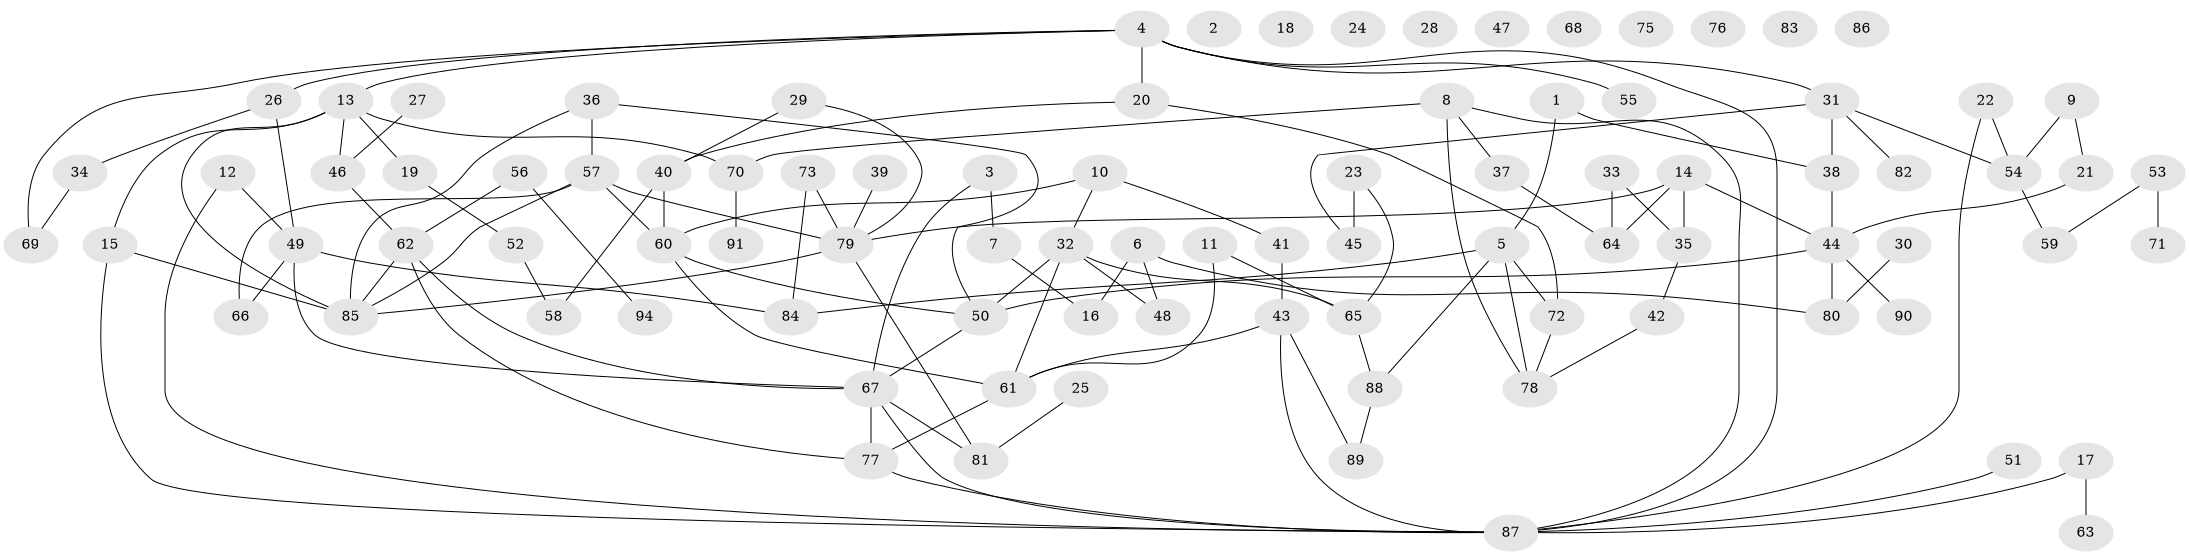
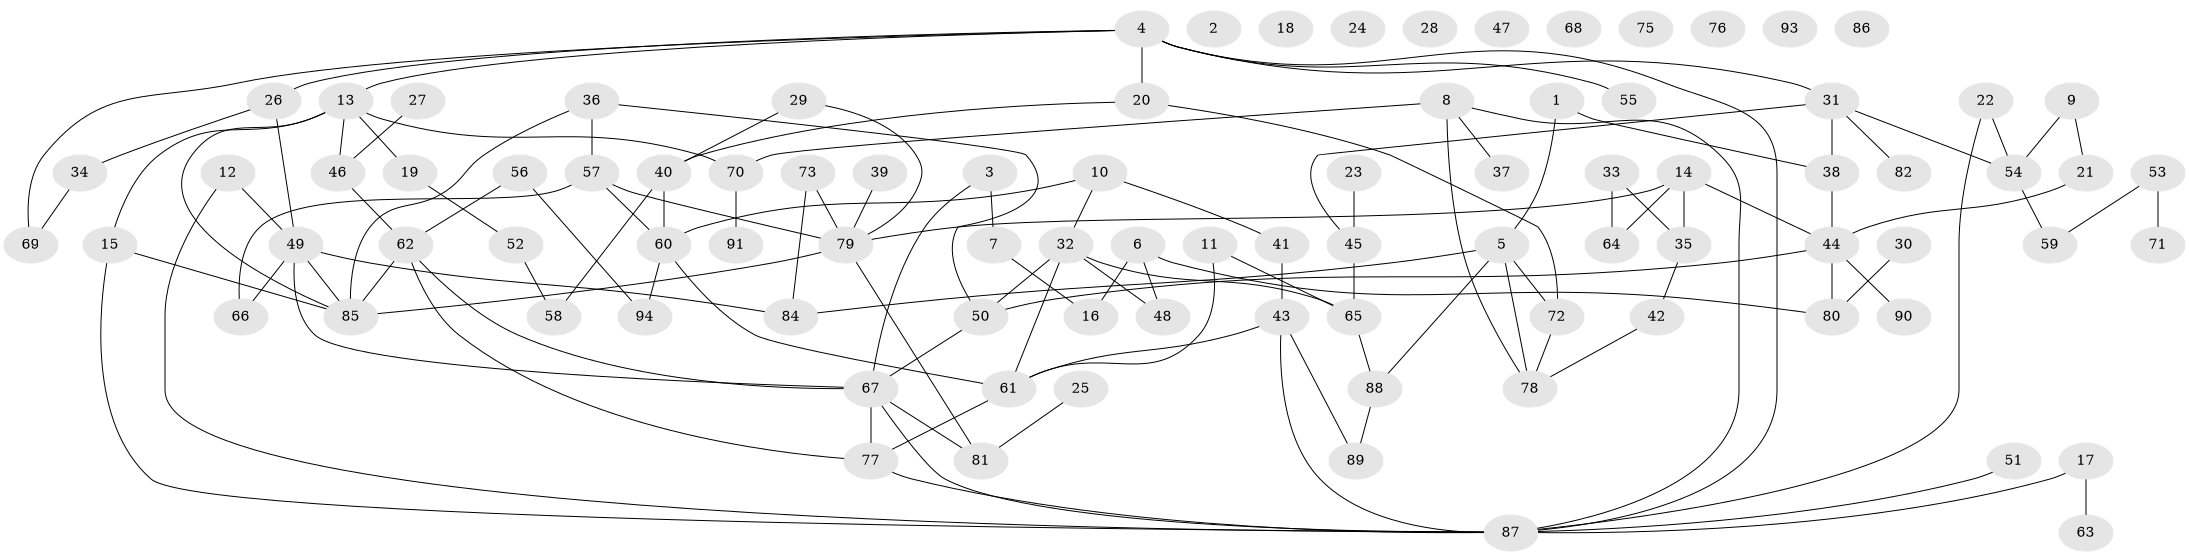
node "83": label "83" -> "93"
edge "37" -- "64": removed
edge "57" -- "85": now "49" -- "85"
edge "23" -- "65": now "45" -- "65"
edge "60" -- "50": now "60" -- "94"
